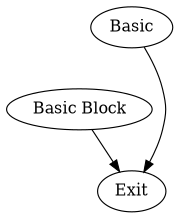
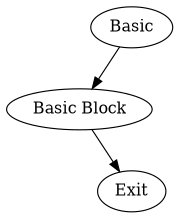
edge "Basic" -> "Exit": now "Basic" -> "Basic Block"
